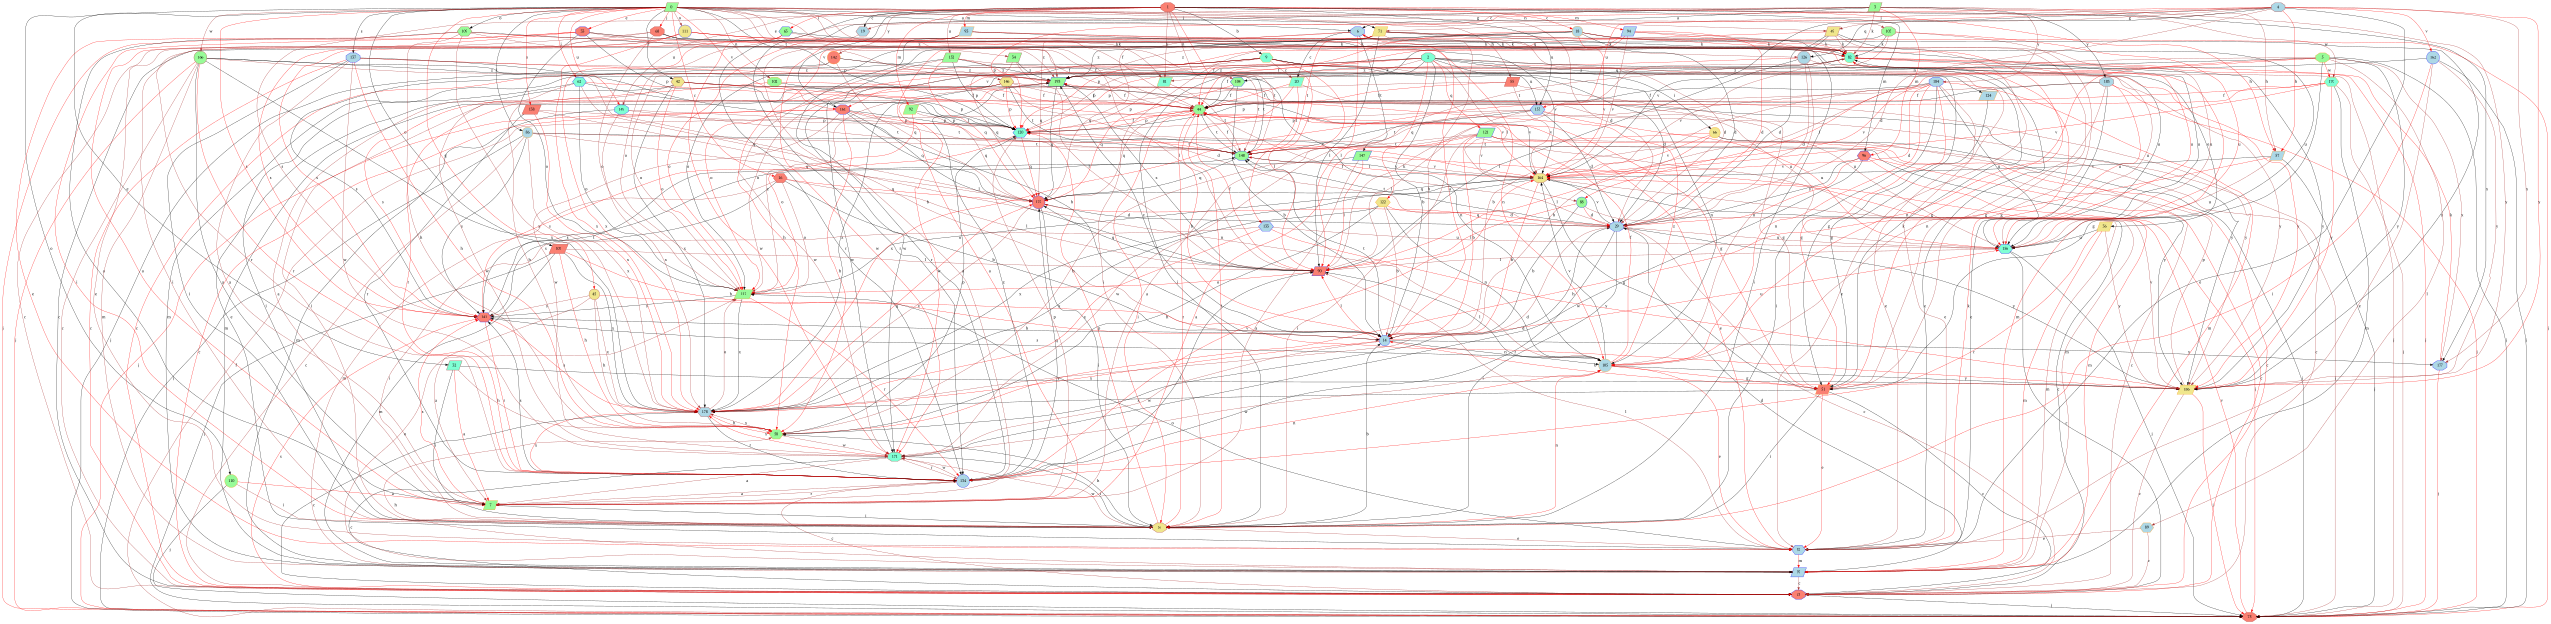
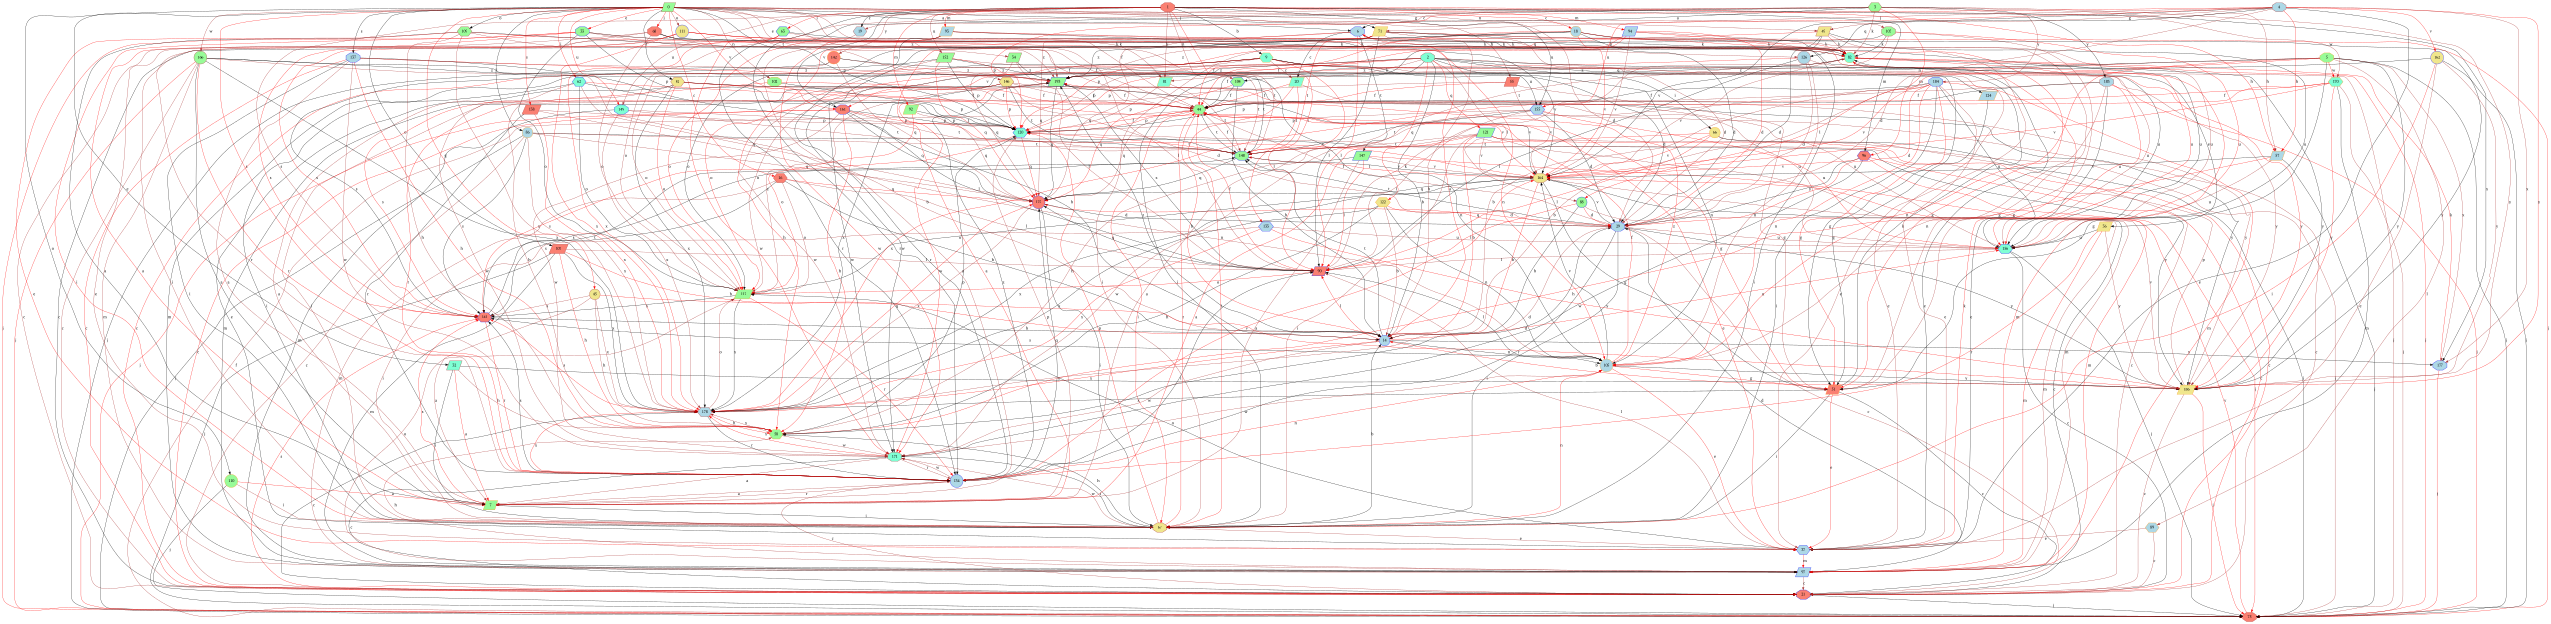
node "3": shape parallelogram -> hexagon
node "33": fillcolor salmon -> palegreen
node "162": fillcolor lightblue -> khaki
